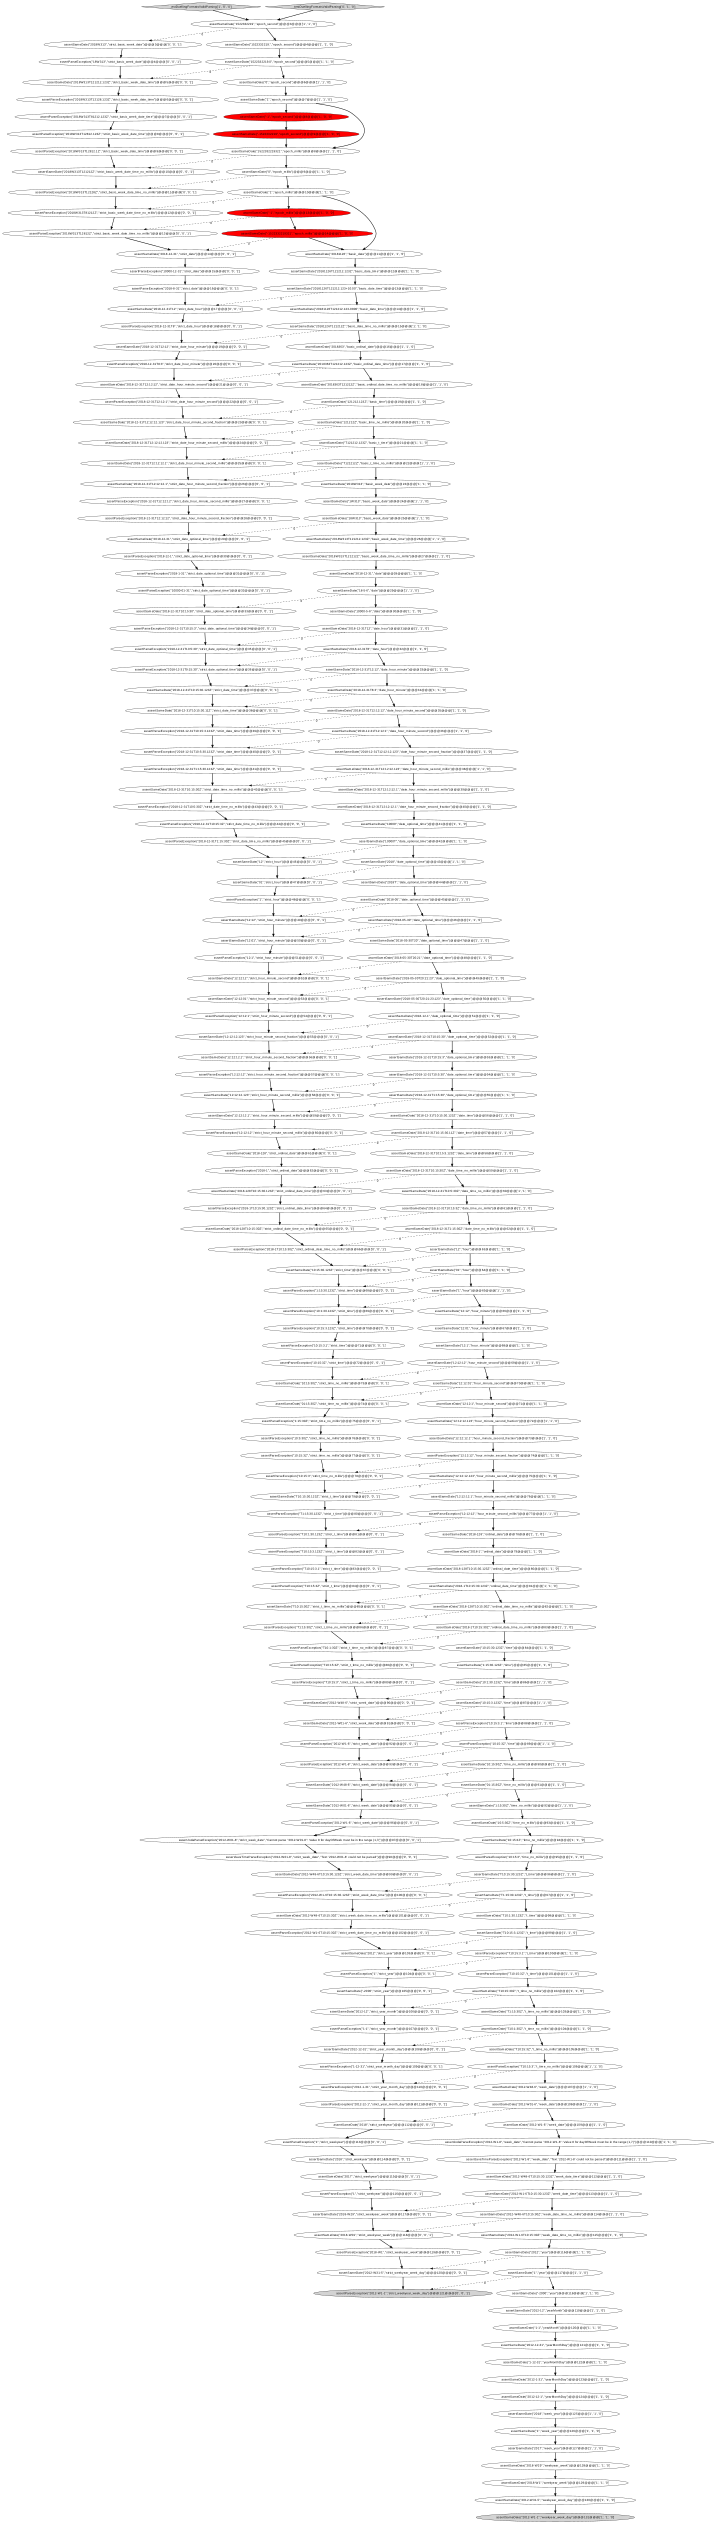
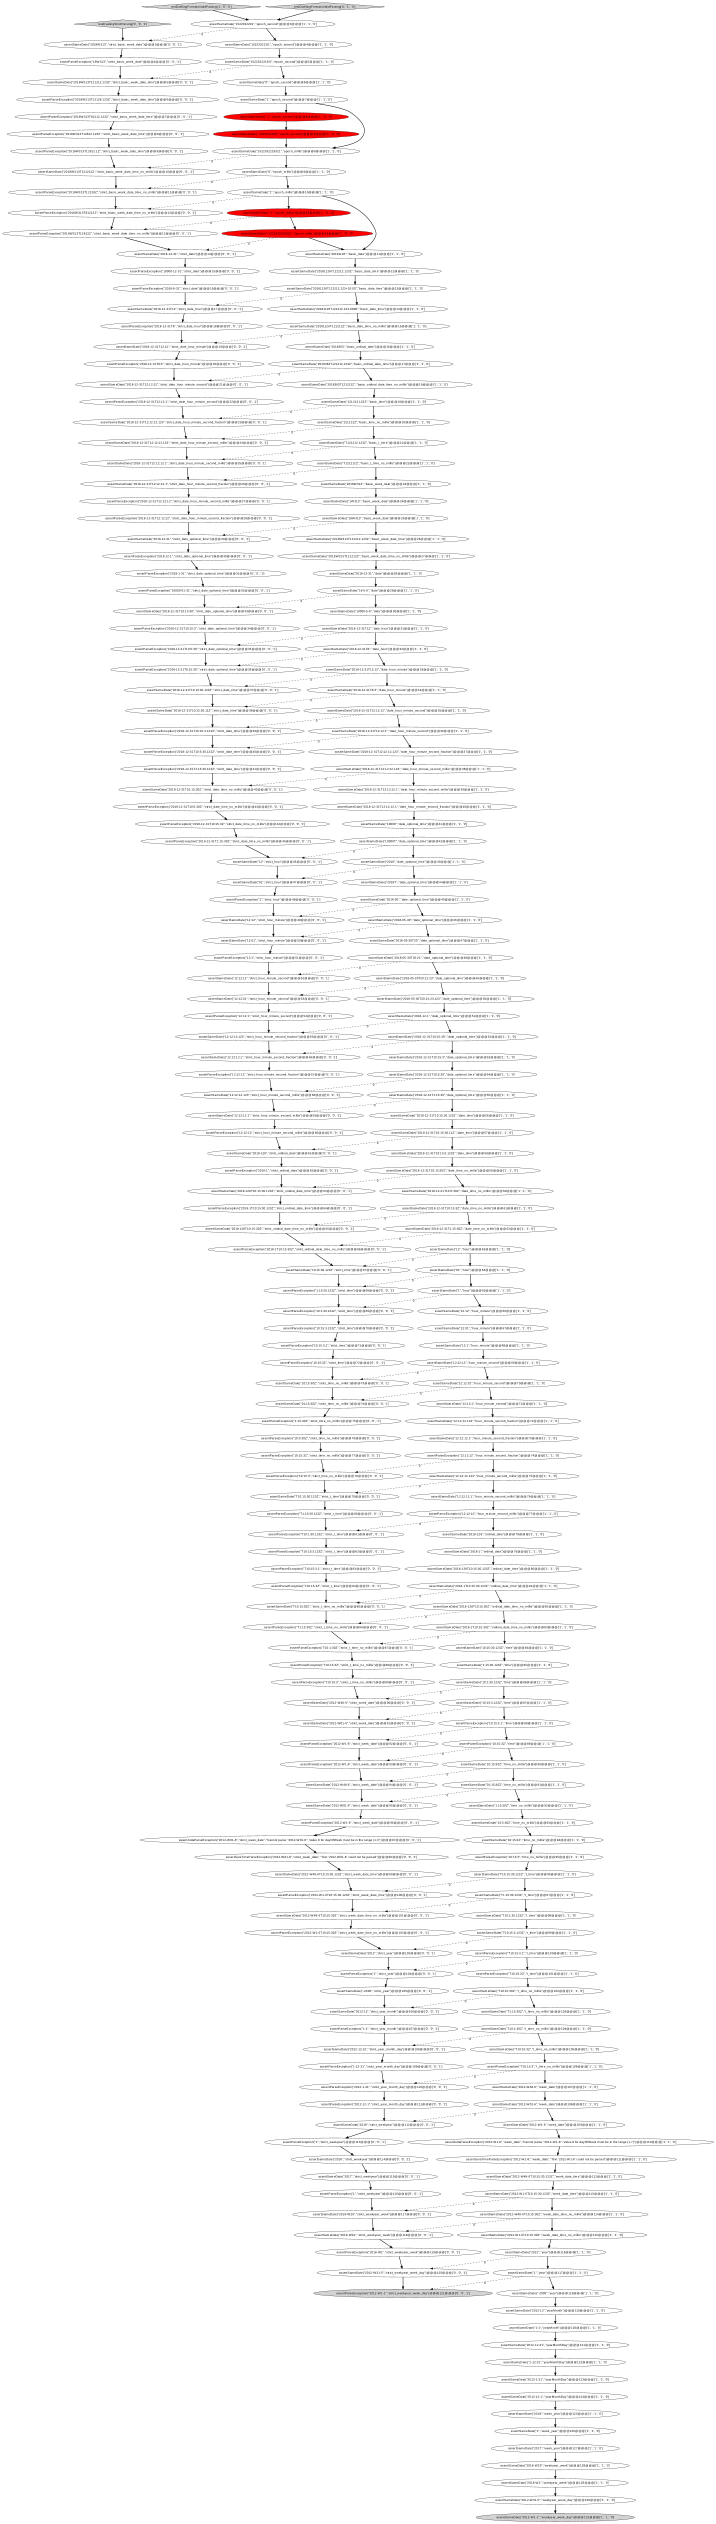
node "testDuelingStrictParsing['0', '0', '1']": added
